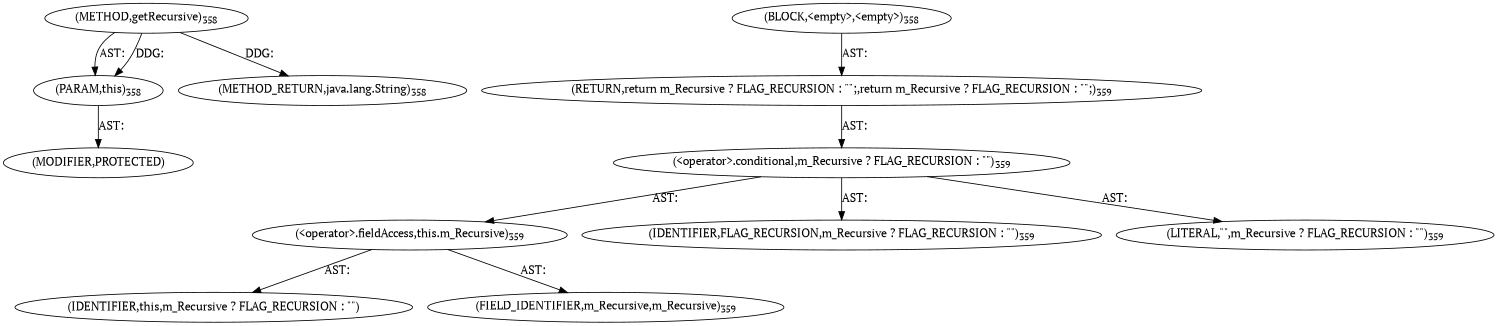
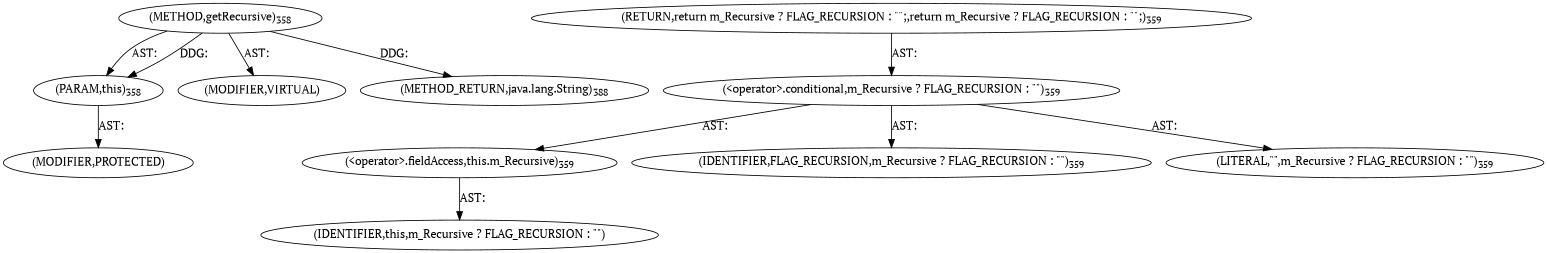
node "(BLOCK,<empty>,<empty>)": removed
node "(METHOD_RETURN,java.lang.String)": text "358" -> "388"
node "(MODIFIER,VIRTUAL)": added
node "(FIELD_IDENTIFIER,m_Recursive,m_Recursive)": removed
